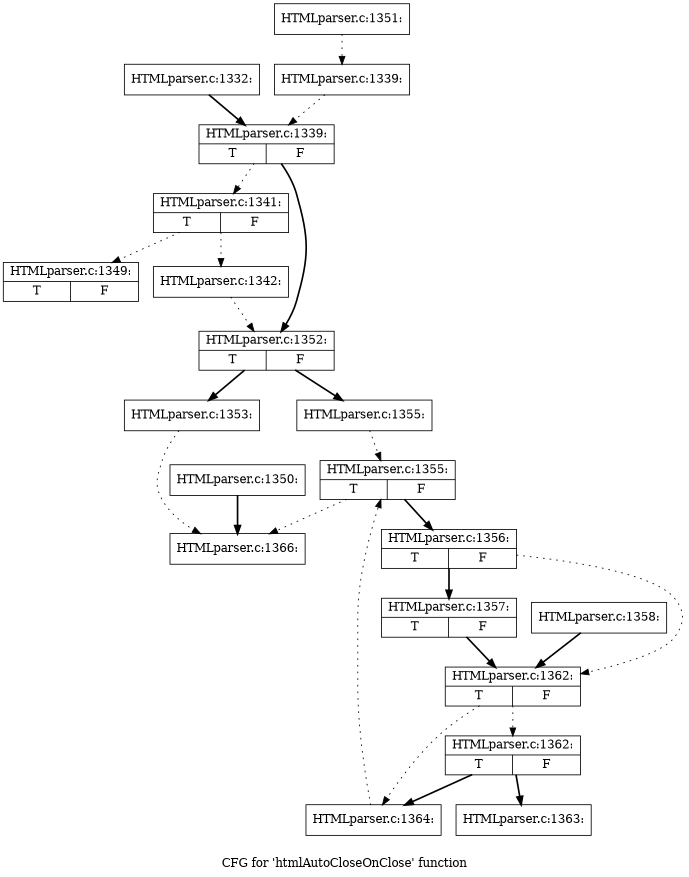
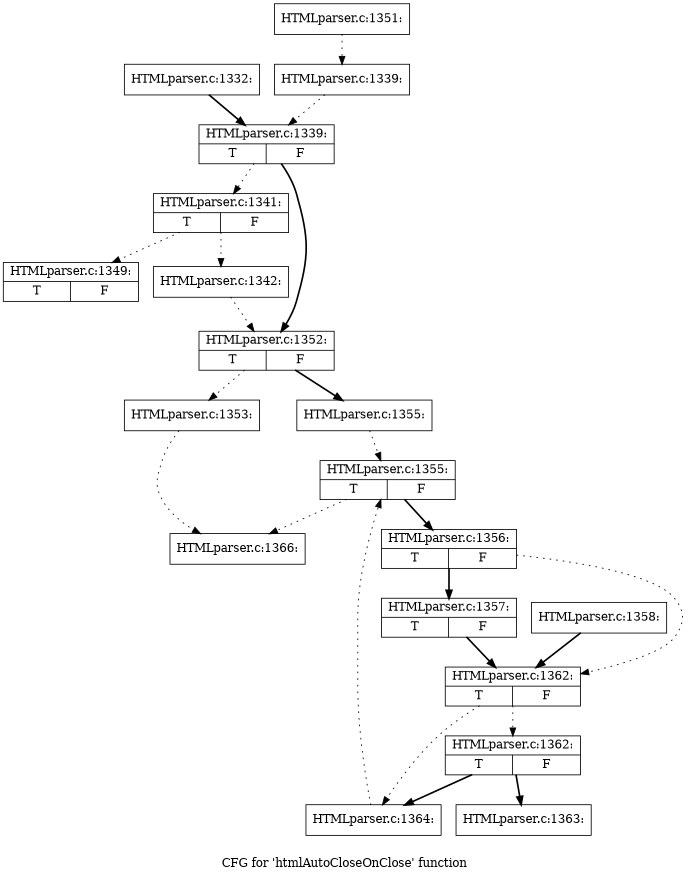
edge "HTMLparser.c:1352:" -> "HTMLparser.c:1353:": style bold -> dotted
node "HTMLparser.c:1350:": removed
